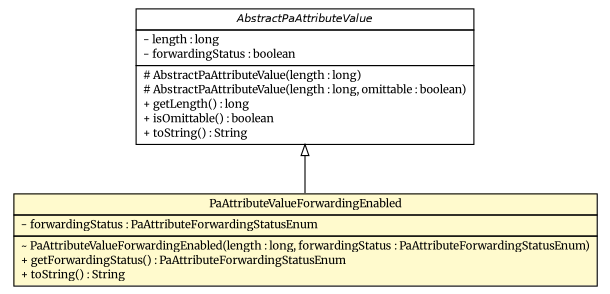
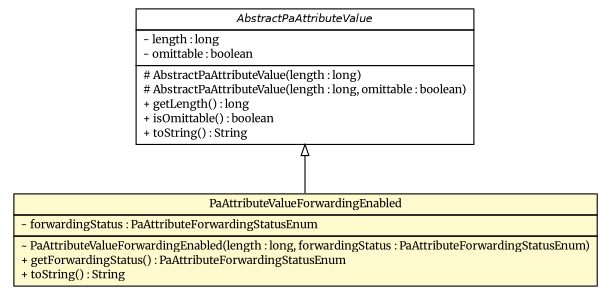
node "AbstractPaAttributeValue": text "- forwardingStatus : boolean" -> "- omittable : boolean"
